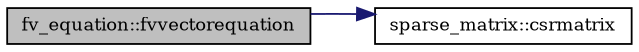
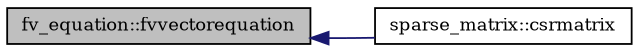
edge "fv_equation::fvvectorequation" -> "sparse_matrix::csrmatrix": reversed
